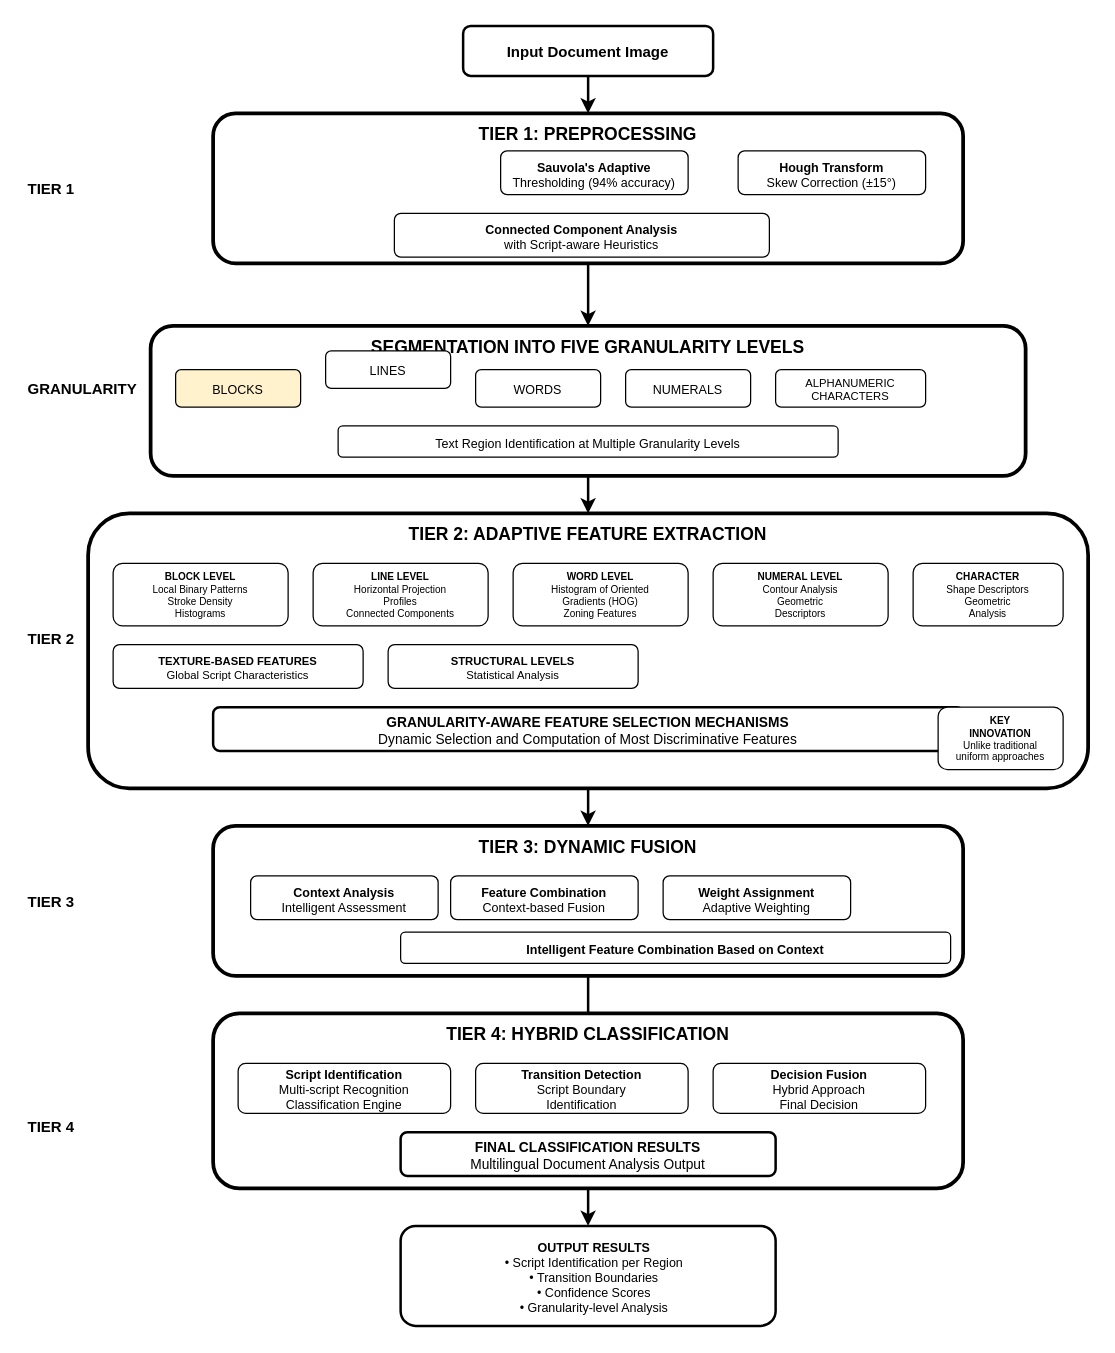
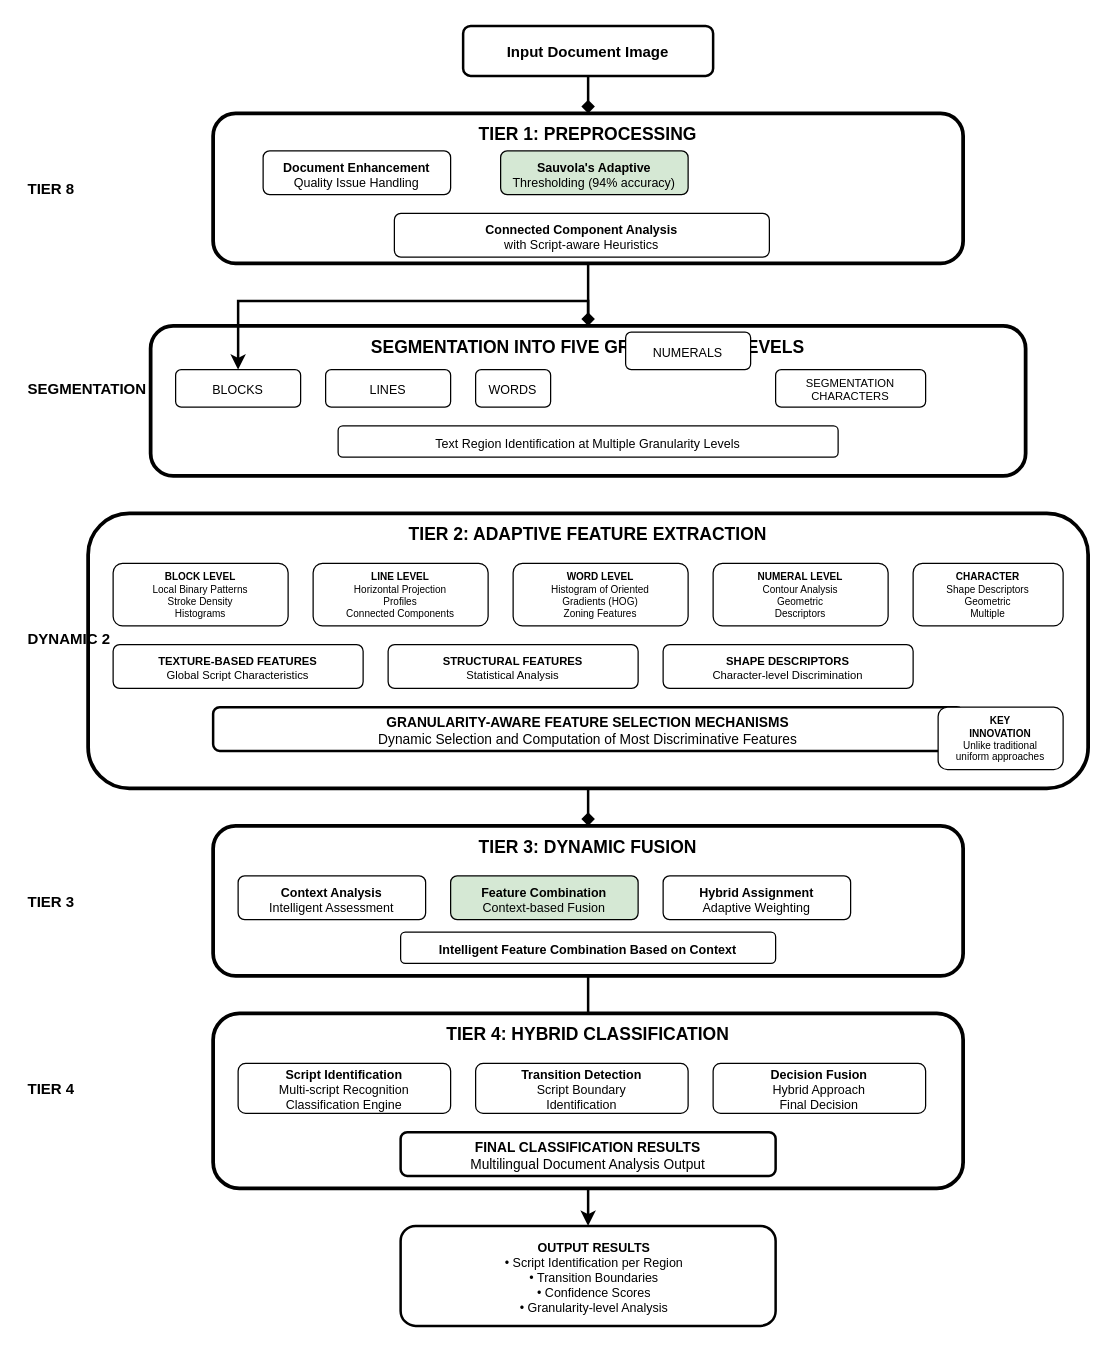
edge "Input Document Image" -> "TIER 1: PREPROCESSING": arrowhead classic -> diamond
node "Document Enhancement Quality Issue Handling": added
node "Sauvola's Adaptive Thresholding (94% accuracy)": fillcolor #ffffff -> #d5e8d4
node "Hough Transform Skew Correction (±15°)": removed
node "TIER 1": label "TIER 1" -> "TIER 8"
edge "TIER 1: PREPROCESSING" -> "SEGMENTATION INTO FIVE GRANULARITY LEVELS": arrowhead classic -> diamond
node "LINES": moved (388, 369) -> (388, 388)
node "BLOCKS": fillcolor #fff2cc -> #ffffff
node "WORDS": size 125x38 -> 75x38
node "NUMERALS": moved (688, 388) -> (688, 351)
node "GRANULARITY": label "GRANULARITY" -> "SEGMENTATION"
node "ALPHANUMERIC CHARACTERS": label "ALPHANUMERIC CHARACTERS" -> "SEGMENTATION CHARACTERS"
edge "SEGMENTATION INTO FIVE GRANULARITY LEVELS" -> "TIER 2: ADAPTIVE FEATURE EXTRACTION": now "SEGMENTATION INTO FIVE GRANULARITY LEVELS" -> "BLOCKS"
node "CHARACTER Shape Descriptors Geometric Analysis": label "CHARACTER Shape Descriptors Geometric Analysis" -> "CHARACTER Shape Descriptors Geometric Multiple"
node "TIER 2": label "TIER 2" -> "DYNAMIC 2"
node "SHAPE DESCRIPTORS Character-level Discrimination": added
node "STRUCTURAL LEVELS Statistical Analysis": label "STRUCTURAL LEVELS Statistical Analysis" -> "STRUCTURAL FEATURES Statistical Analysis"
edge "TIER 2: ADAPTIVE FEATURE EXTRACTION" -> "TIER 3: DYNAMIC FUSION": arrowhead classic -> diamond
node "Context Analysis Intelligent Assessment": moved (344, 898) -> (332, 898)
node "Feature Combination Context-based Fusion": fillcolor #ffffff -> #d5e8d4
node "Weight Assignment Adaptive Weighting": label "Weight Assignment Adaptive Weighting" -> "Hybrid Assignment Adaptive Weighting"
node "Intelligent Feature Combination Based on Context": size 550x31 -> 375x31
node "TIER 4": moved (76, 1126) -> (76, 1088)
